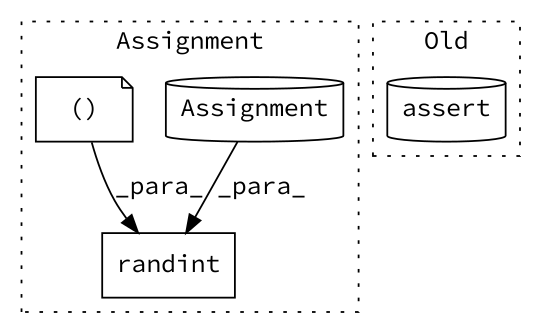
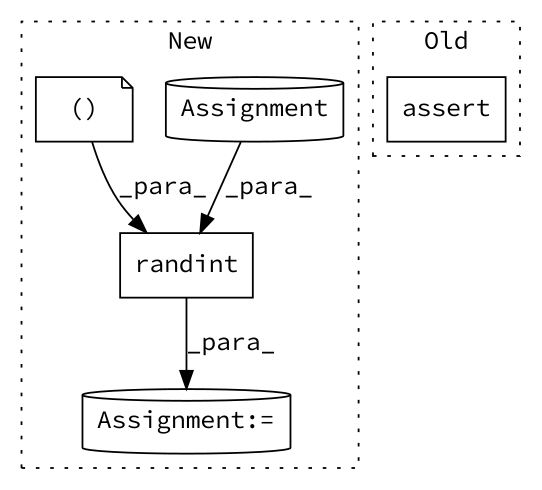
cluster "Assignment": label "Assignment" -> "New"
node "assert": shape cylinder -> box
node "Assignment:=": added
